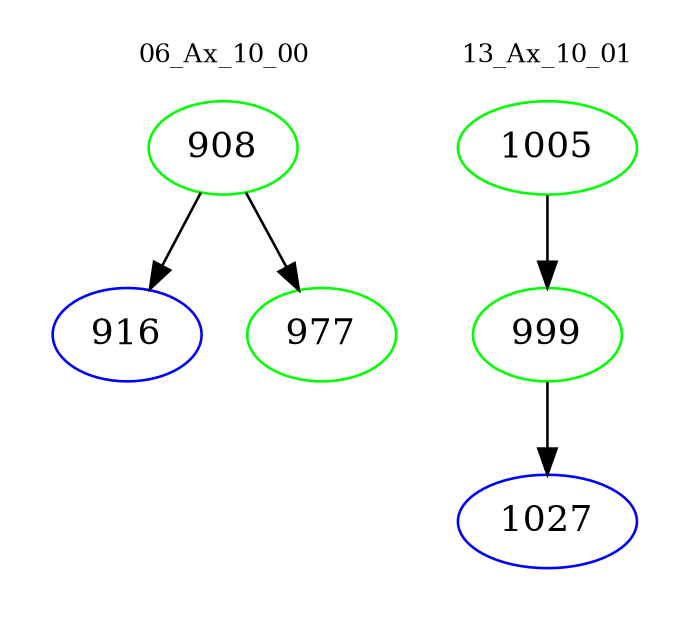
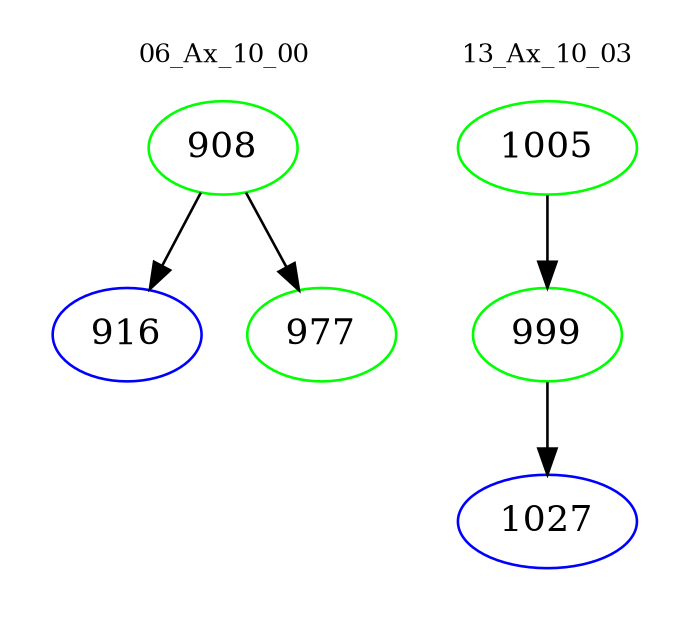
cluster "13_Ax_10_01": label "13_Ax_10_01" -> "13_Ax_10_03"
